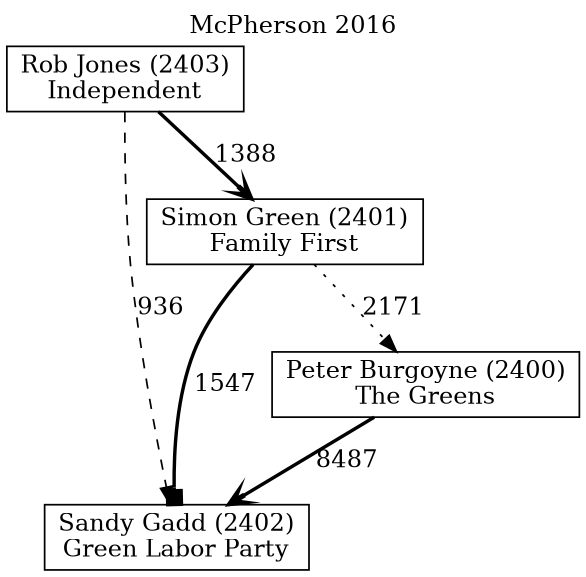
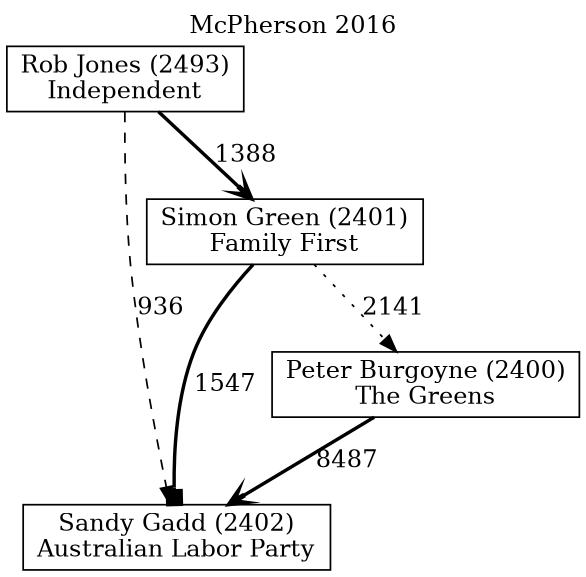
node "Rob Jones (2403) Independent": label "Rob Jones (2403) Independent" -> "Rob Jones (2493) Independent"
edge "Simon Green (2401) Family First" -> "Peter Burgoyne (2400) The Greens": label "2171" -> "2141"
node "Sandy Gadd (2402) Green Labor Party": label "Sandy Gadd (2402) Green Labor Party" -> "Sandy Gadd (2402) Australian Labor Party"
